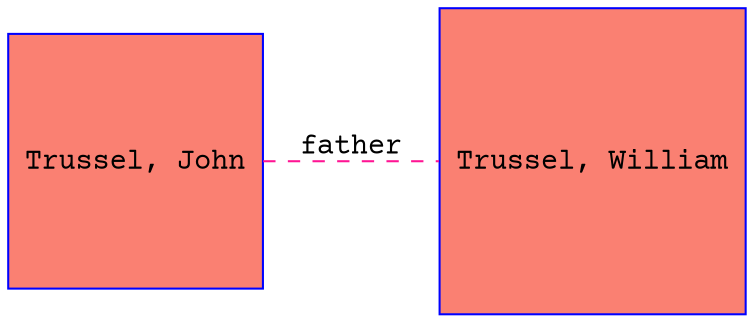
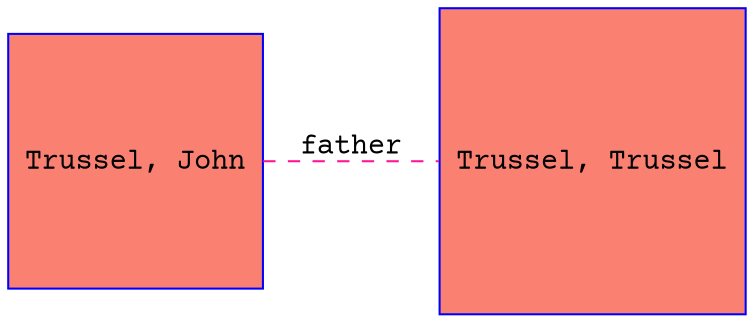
node "Trussel, William": label "Trussel, William" -> "Trussel, Trussel"
